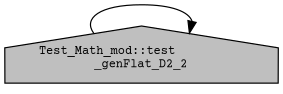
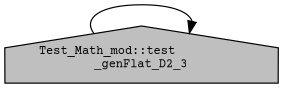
node "Test_Math_mod::test _genFlat_D2_2": label "Test_Math_mod::test _genFlat_D2_2" -> "Test_Math_mod::test _genFlat_D2_3"
